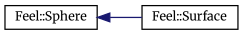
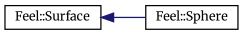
edge "Feel::Surface" -> "Feel::Sphere": reversed
